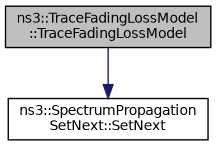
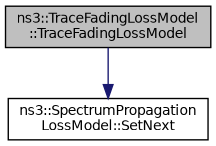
node "ns3::SpectrumPropagation SetNext::SetNext": label "ns3::SpectrumPropagation SetNext::SetNext" -> "ns3::SpectrumPropagation LossModel::SetNext"
